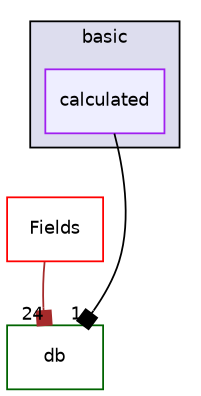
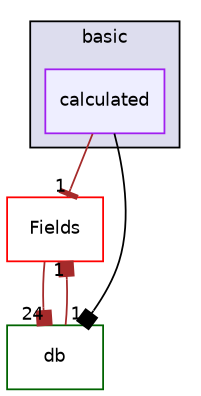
edge "calculated" -> "Fields": added
edge "db" -> "Fields": added
